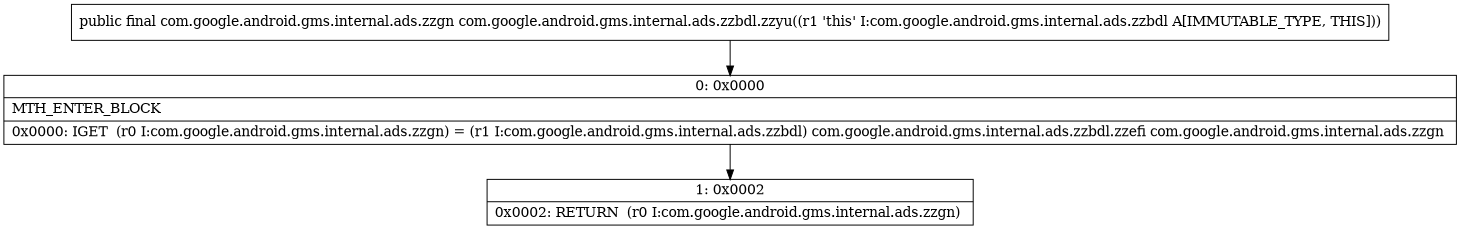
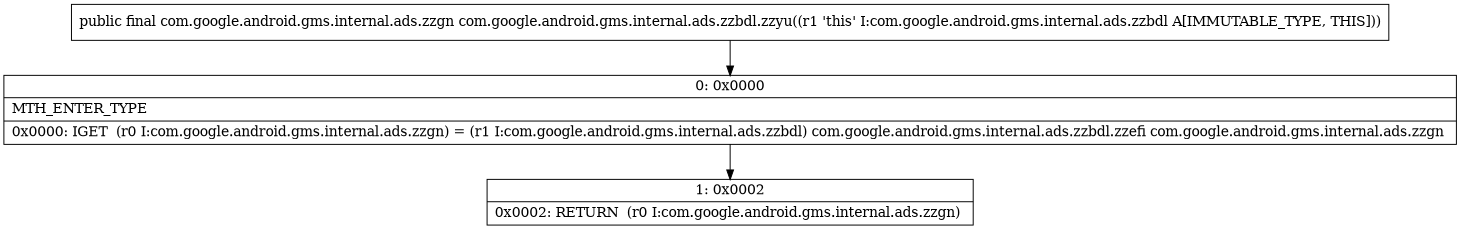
node "0: 0x0000": text "MTH_ENTER_BLOCK" -> "MTH_ENTER_TYPE"
